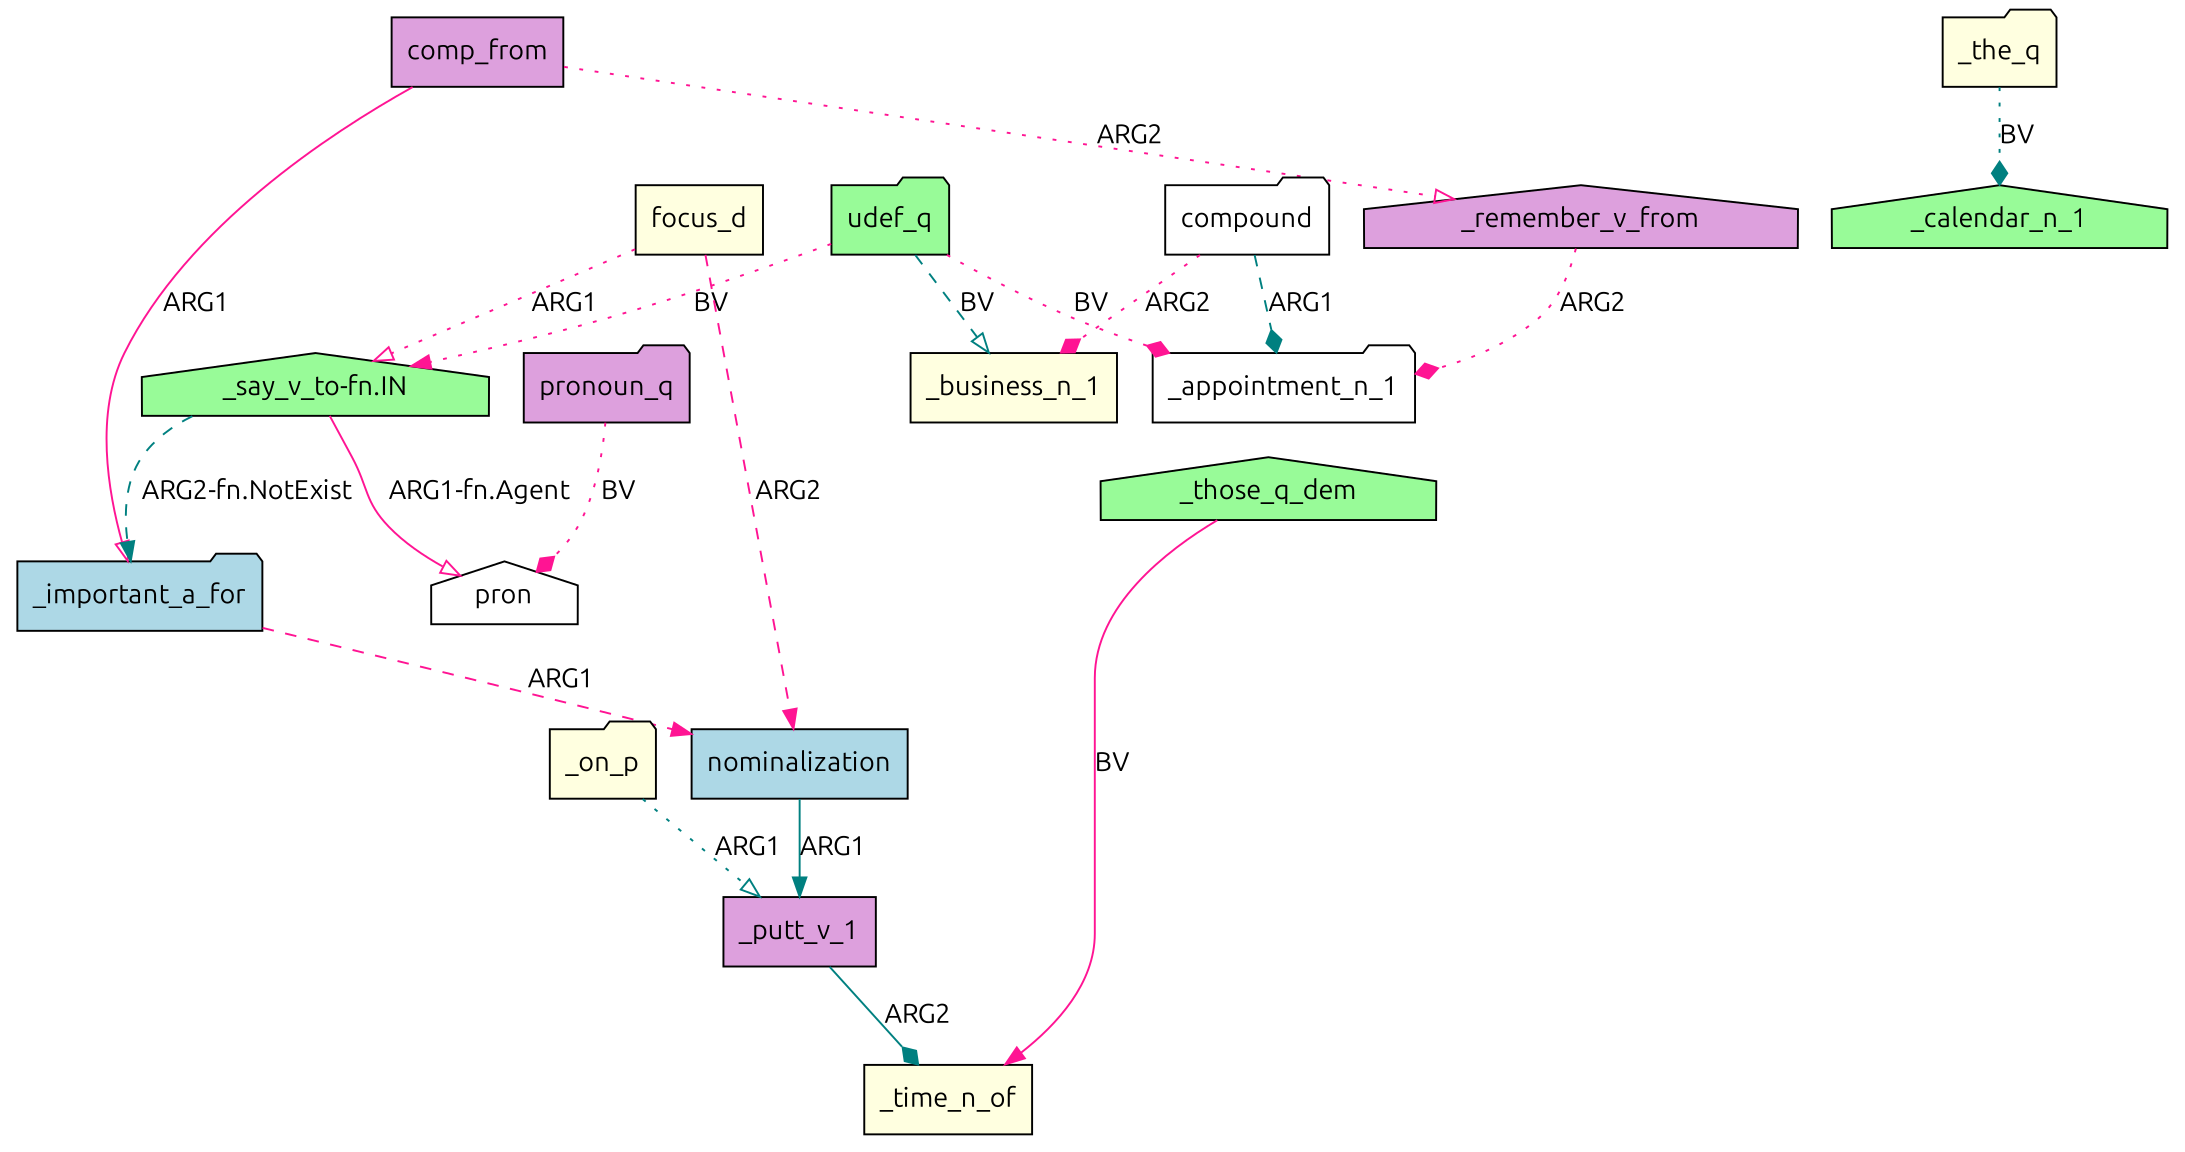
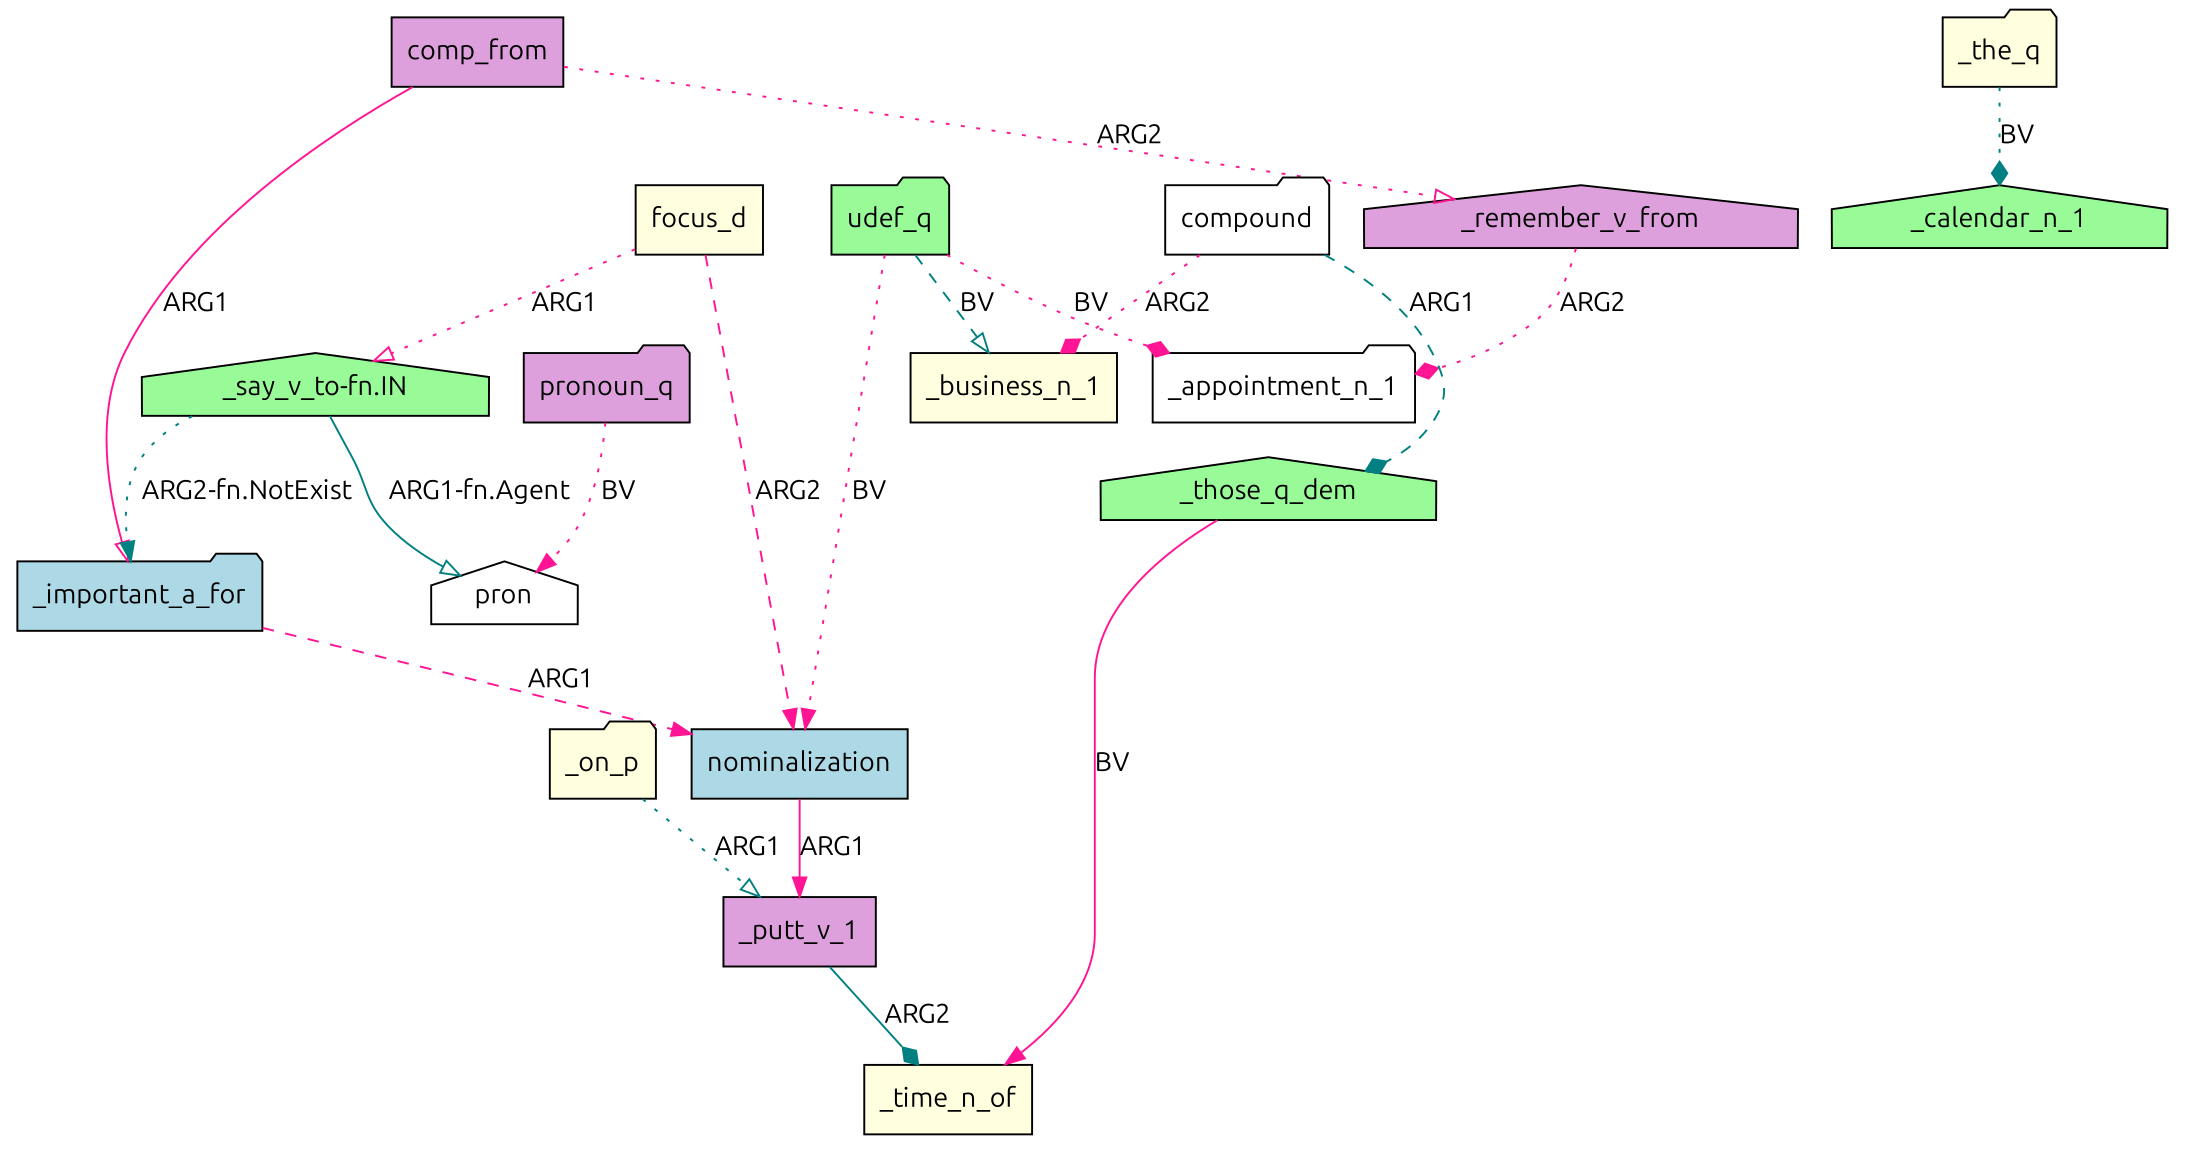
edge "compound" -> "_appointment_n_1": now "compound" -> "_those_q_dem"
edge "udef_q" -> "_say_v_to-fn.IN": now "udef_q" -> "nominalization"
edge "_say_v_to-fn.IN" -> "_important_a_for": style dashed -> dotted
edge "pronoun_q" -> "pron": arrowhead diamond -> normal
edge "_say_v_to-fn.IN" -> "pron": color deeppink -> teal
edge "nominalization" -> "_putt_v_1": color teal -> deeppink
